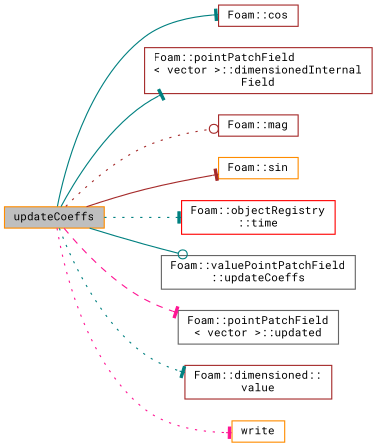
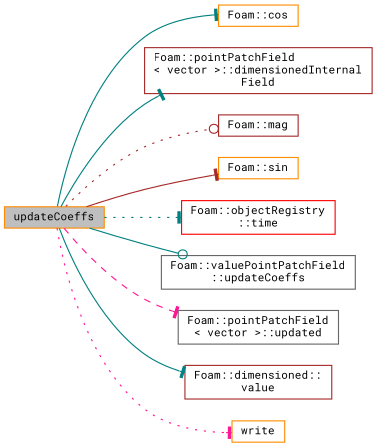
node "Foam::cos": color brown -> darkorange
edge "updateCoeffs" -> "Foam::dimensioned:: value": style dotted -> solid
